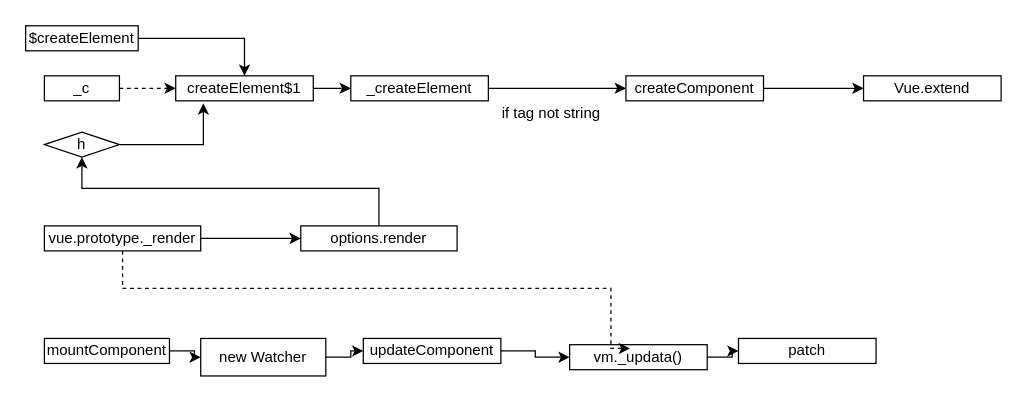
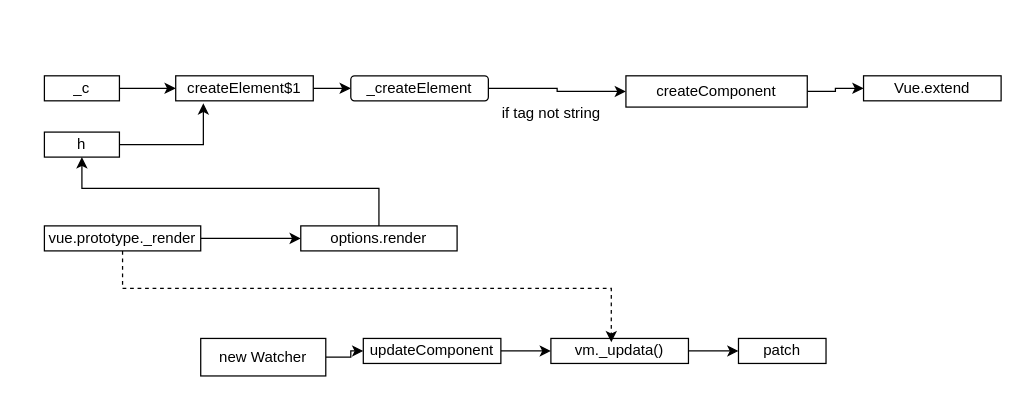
node "$createElement": removed
edge "$createElement" -> "createElement$1": removed
edge "_c" -> "createElement$1": style dashed -> solid
node "_createElement": shape rectangle -> rounded rectangle
node "createComponent": size 138x25 -> 181x31
node "h": shape diamond -> rectangle
node "mountComponent": removed
edge "mountComponent" -> "new Watcher": removed
node "patch": size 138x25 -> 88x25
node "vm._updata()": moved (638, 357) -> (619, 351)
